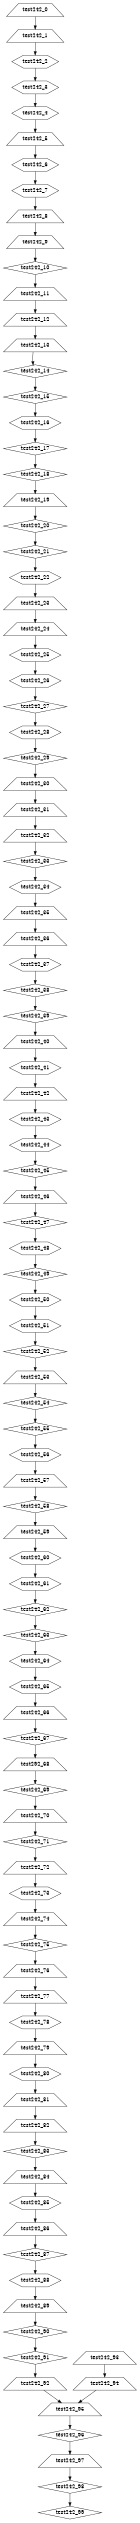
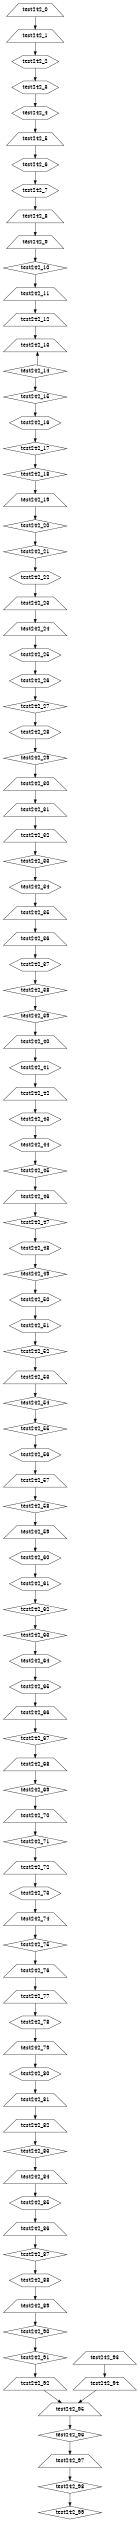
edge "test242_13" -> "test242_14": reversed
node "test292_68": label "test292_68" -> "test242_68"
